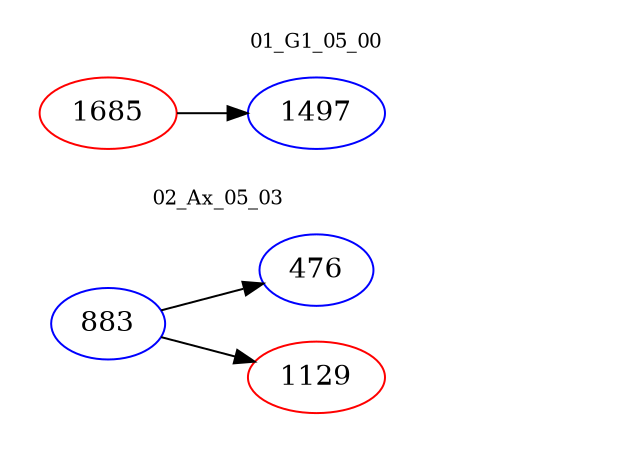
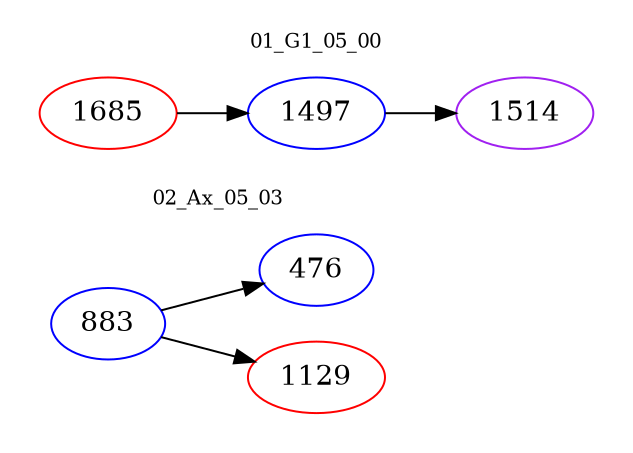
node "1514": added
